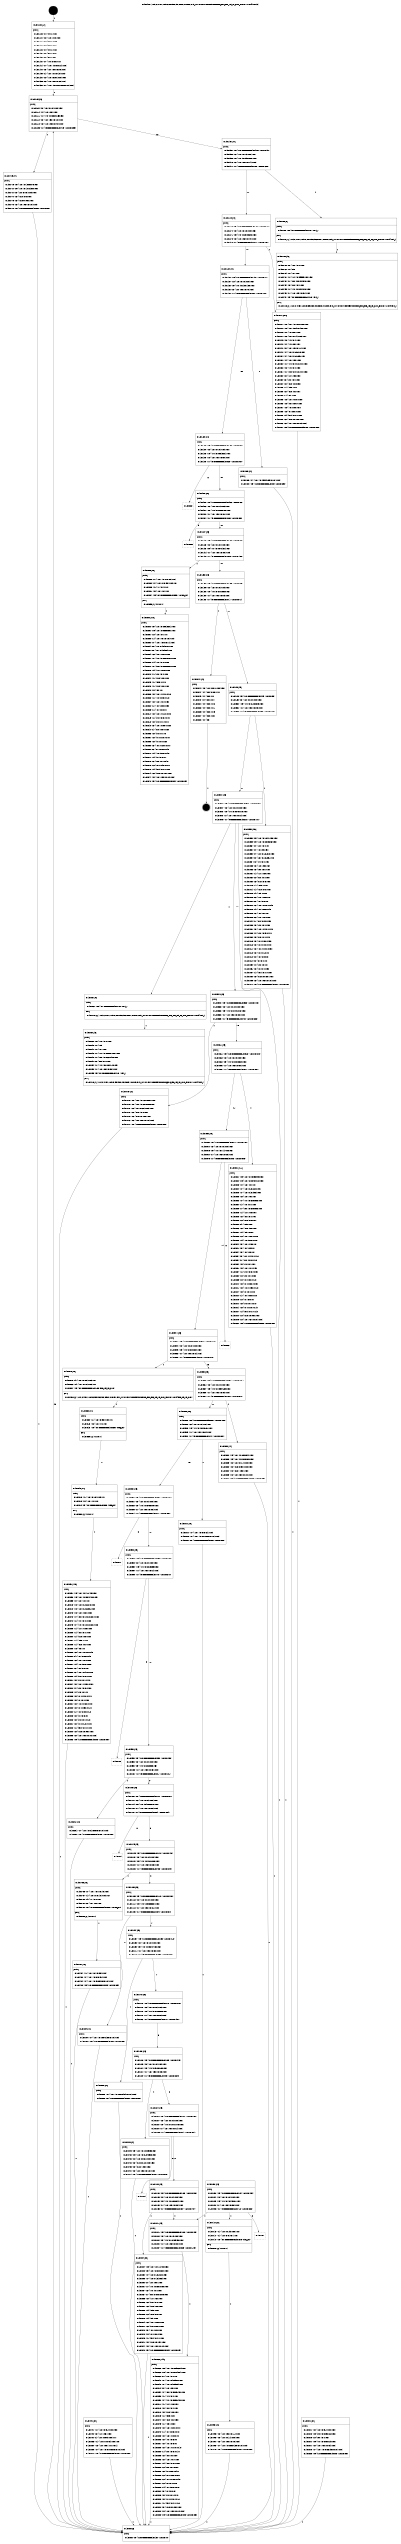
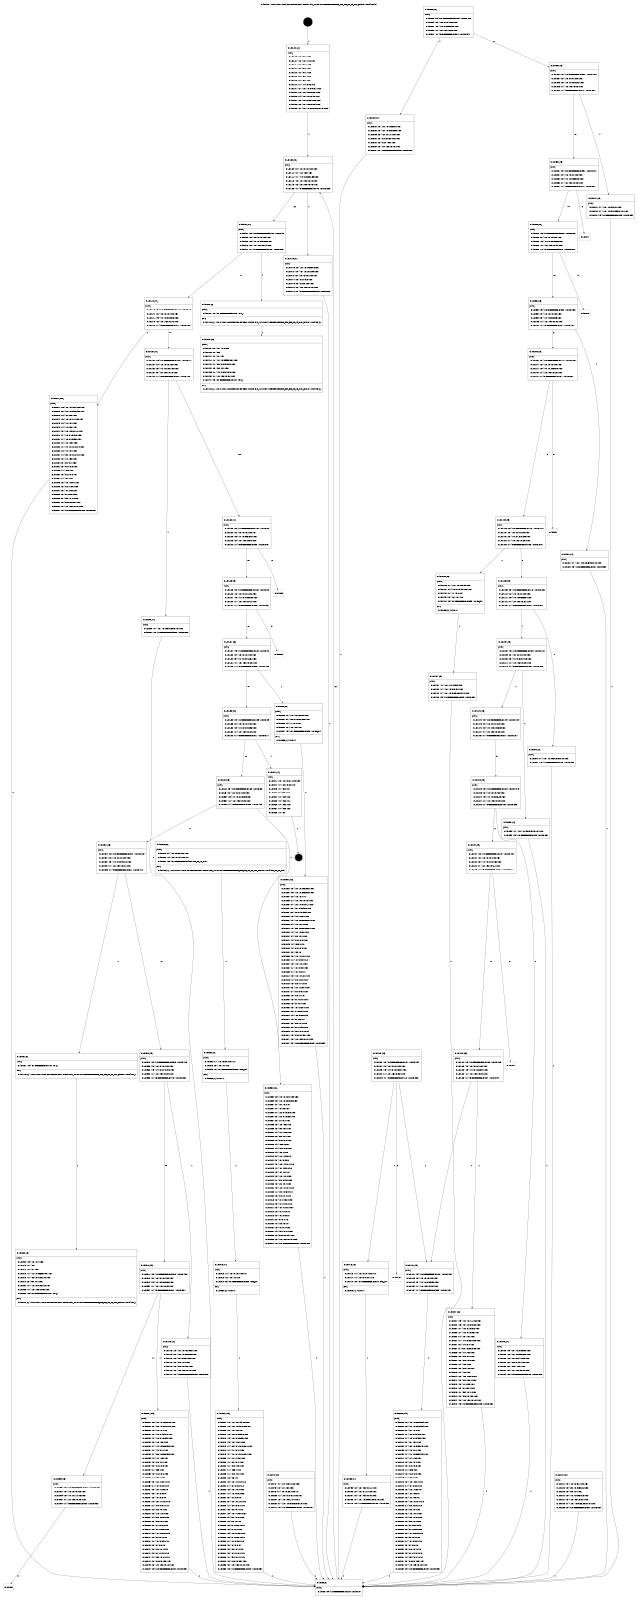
node "0x401576 [25]": removed
edge "0x401512 [25]" -> "0x401dff [5]": now "0x4018dc [163]" -> "0x401dff [5]"
